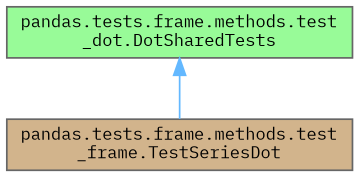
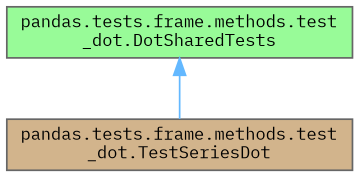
node "pandas.tests.frame.methods.test _frame.TestSeriesDot": label "pandas.tests.frame.methods.test _frame.TestSeriesDot" -> "pandas.tests.frame.methods.test _dot.TestSeriesDot"
